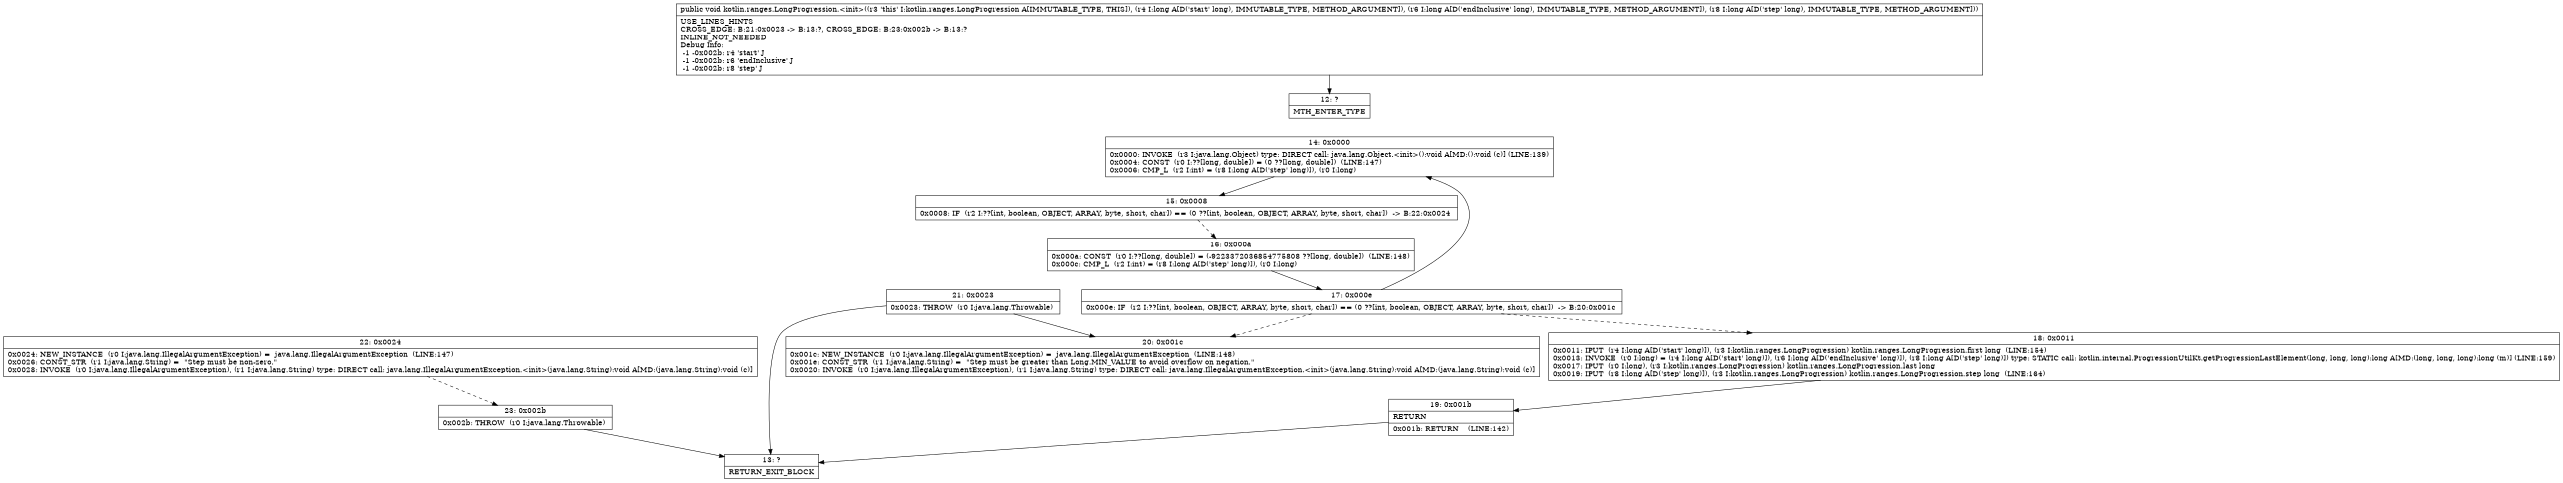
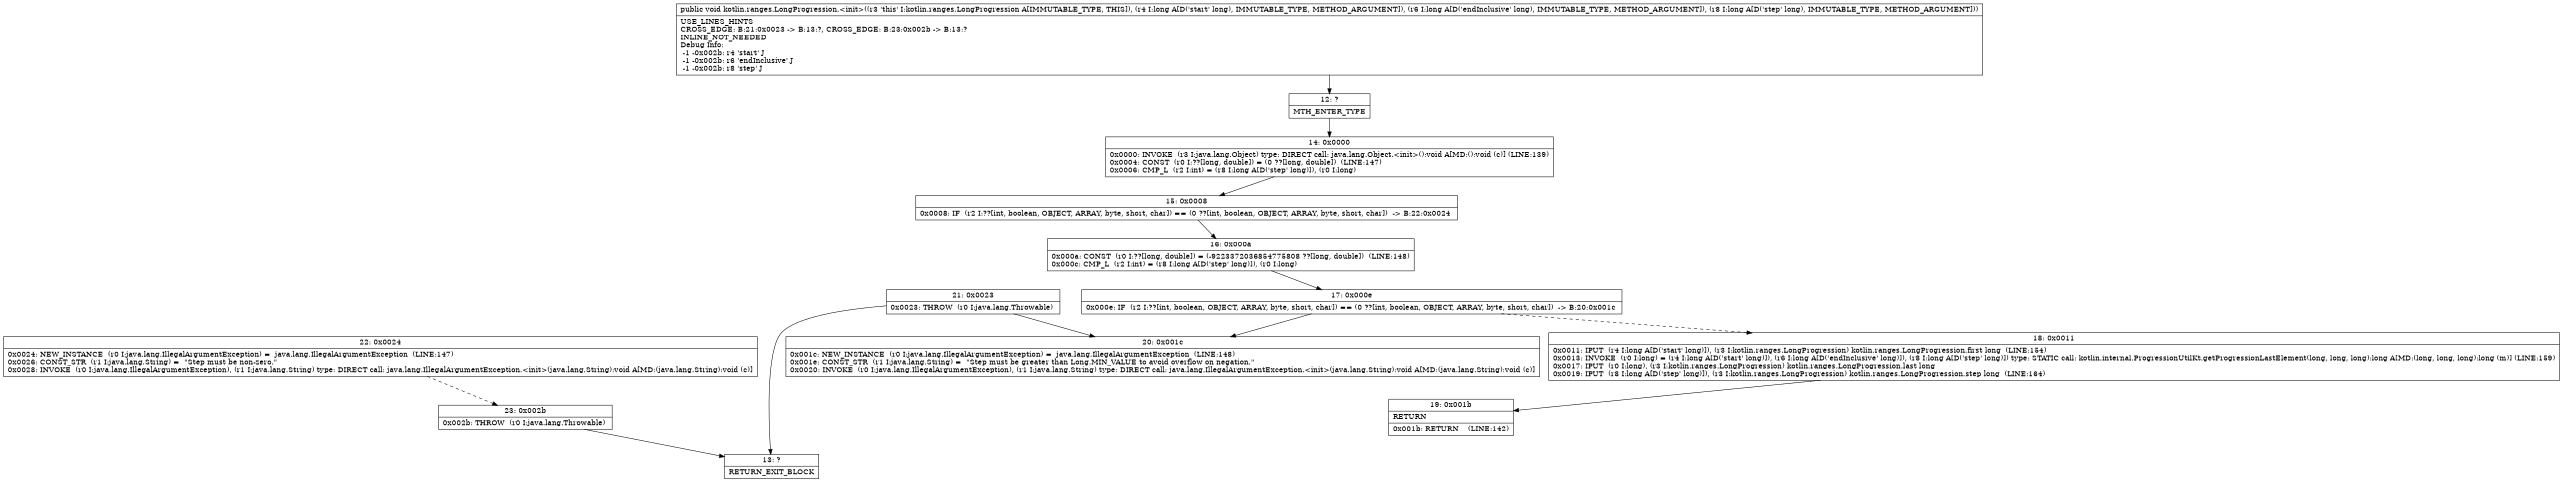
edge "15: 0x0008" -> "16: 0x000a": style dashed -> solid
edge "17: 0x000e" -> "14: 0x0000": now "12: ?" -> "14: 0x0000"
edge "17: 0x000e" -> "20: 0x001c": style dashed -> solid
edge "19: 0x001b" -> "13: ?": removed
